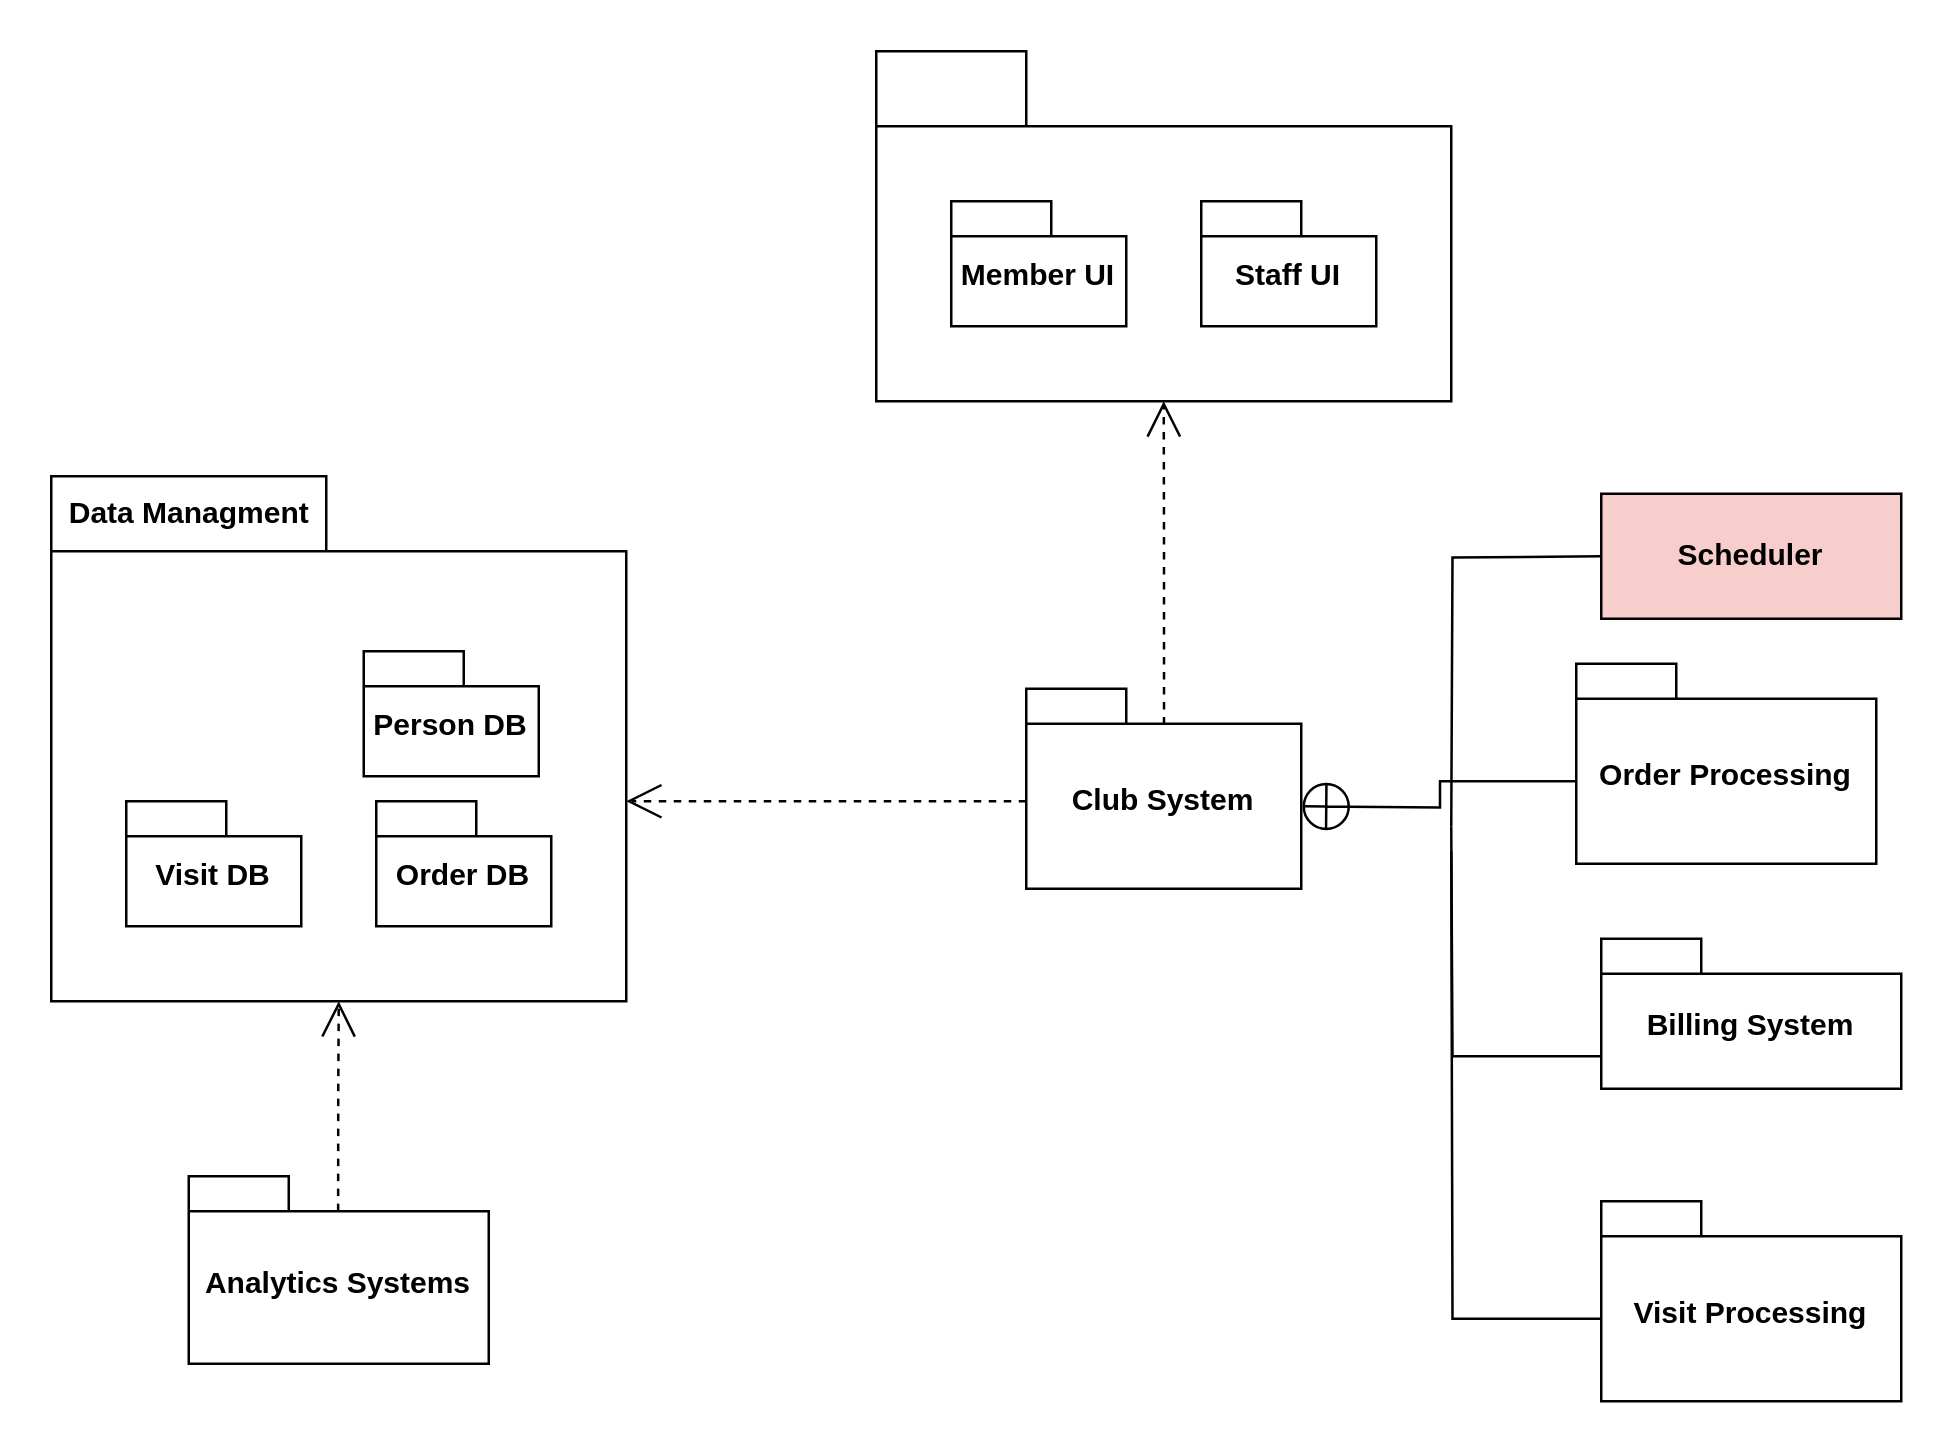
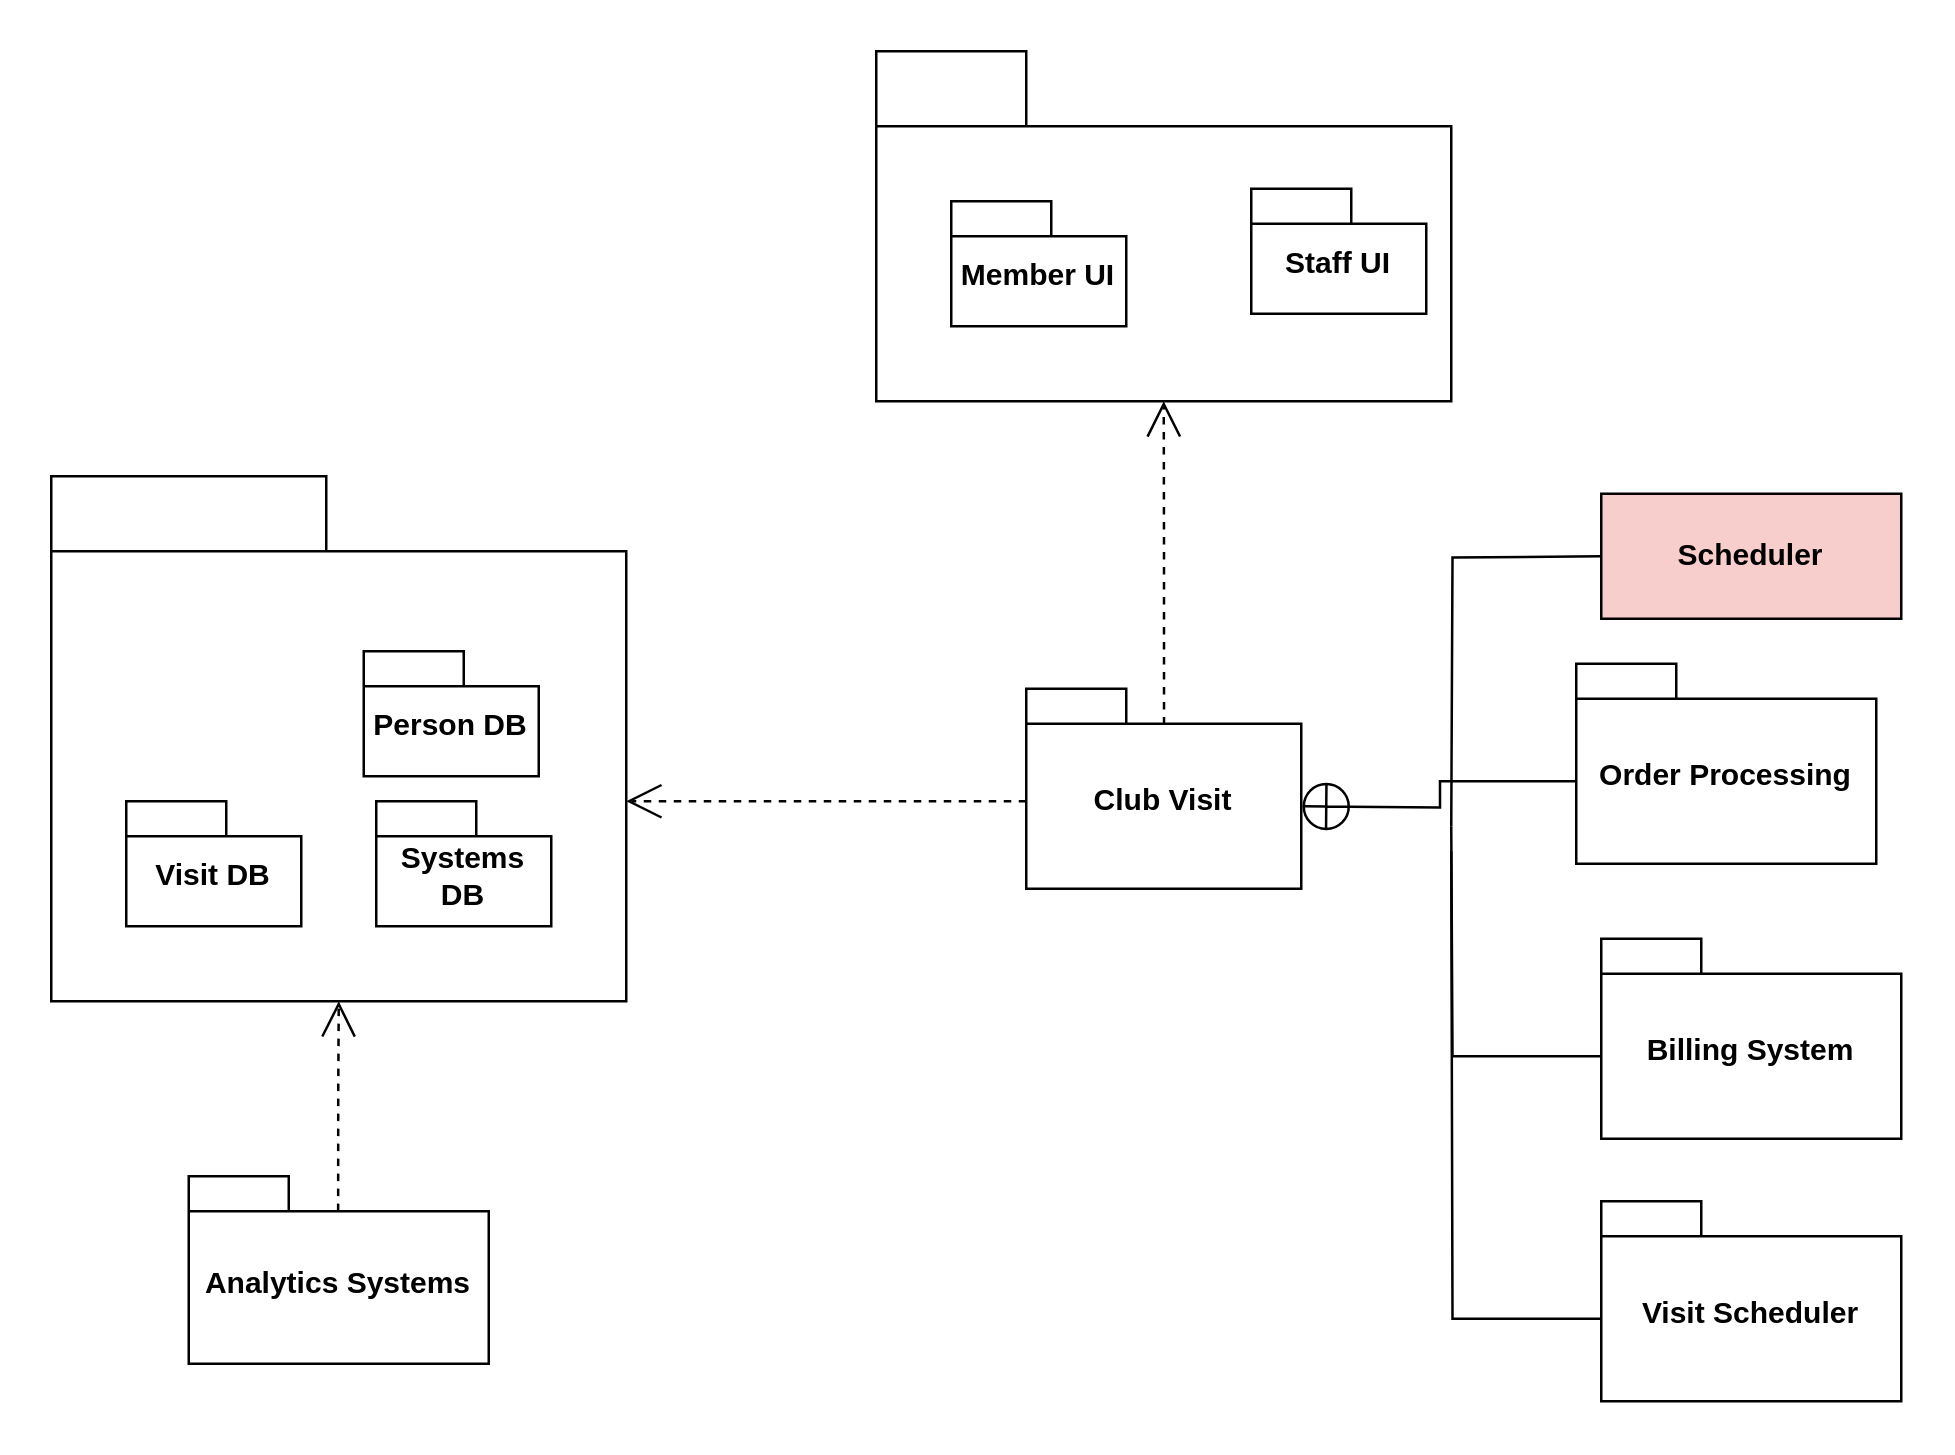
node "Staff UI": moved (1289, 264) -> (1339, 251)
node "Data Managment": removed
node "Club System": label "Club System" -> "Club Visit"
node "Order DB": label "Order DB" -> "Systems DB"
node "Billing System": size 300x150 -> 300x200
node "Visit Processing": label "Visit Processing" -> "Visit Scheduler"
